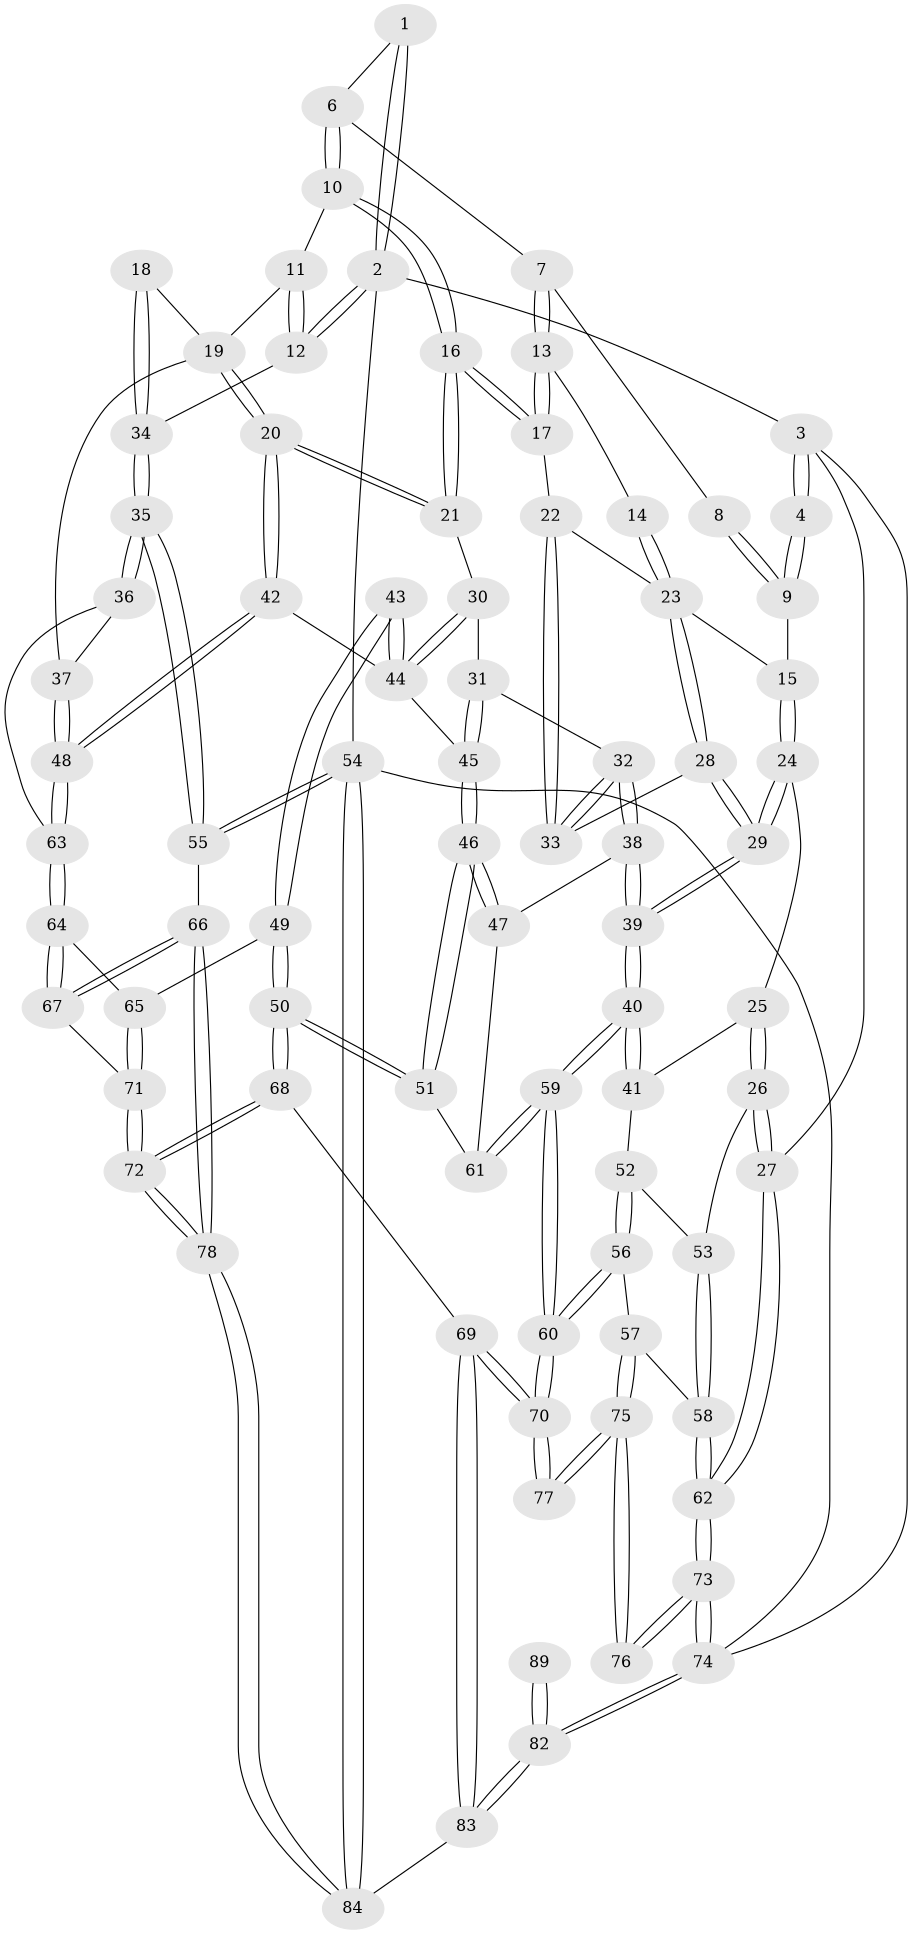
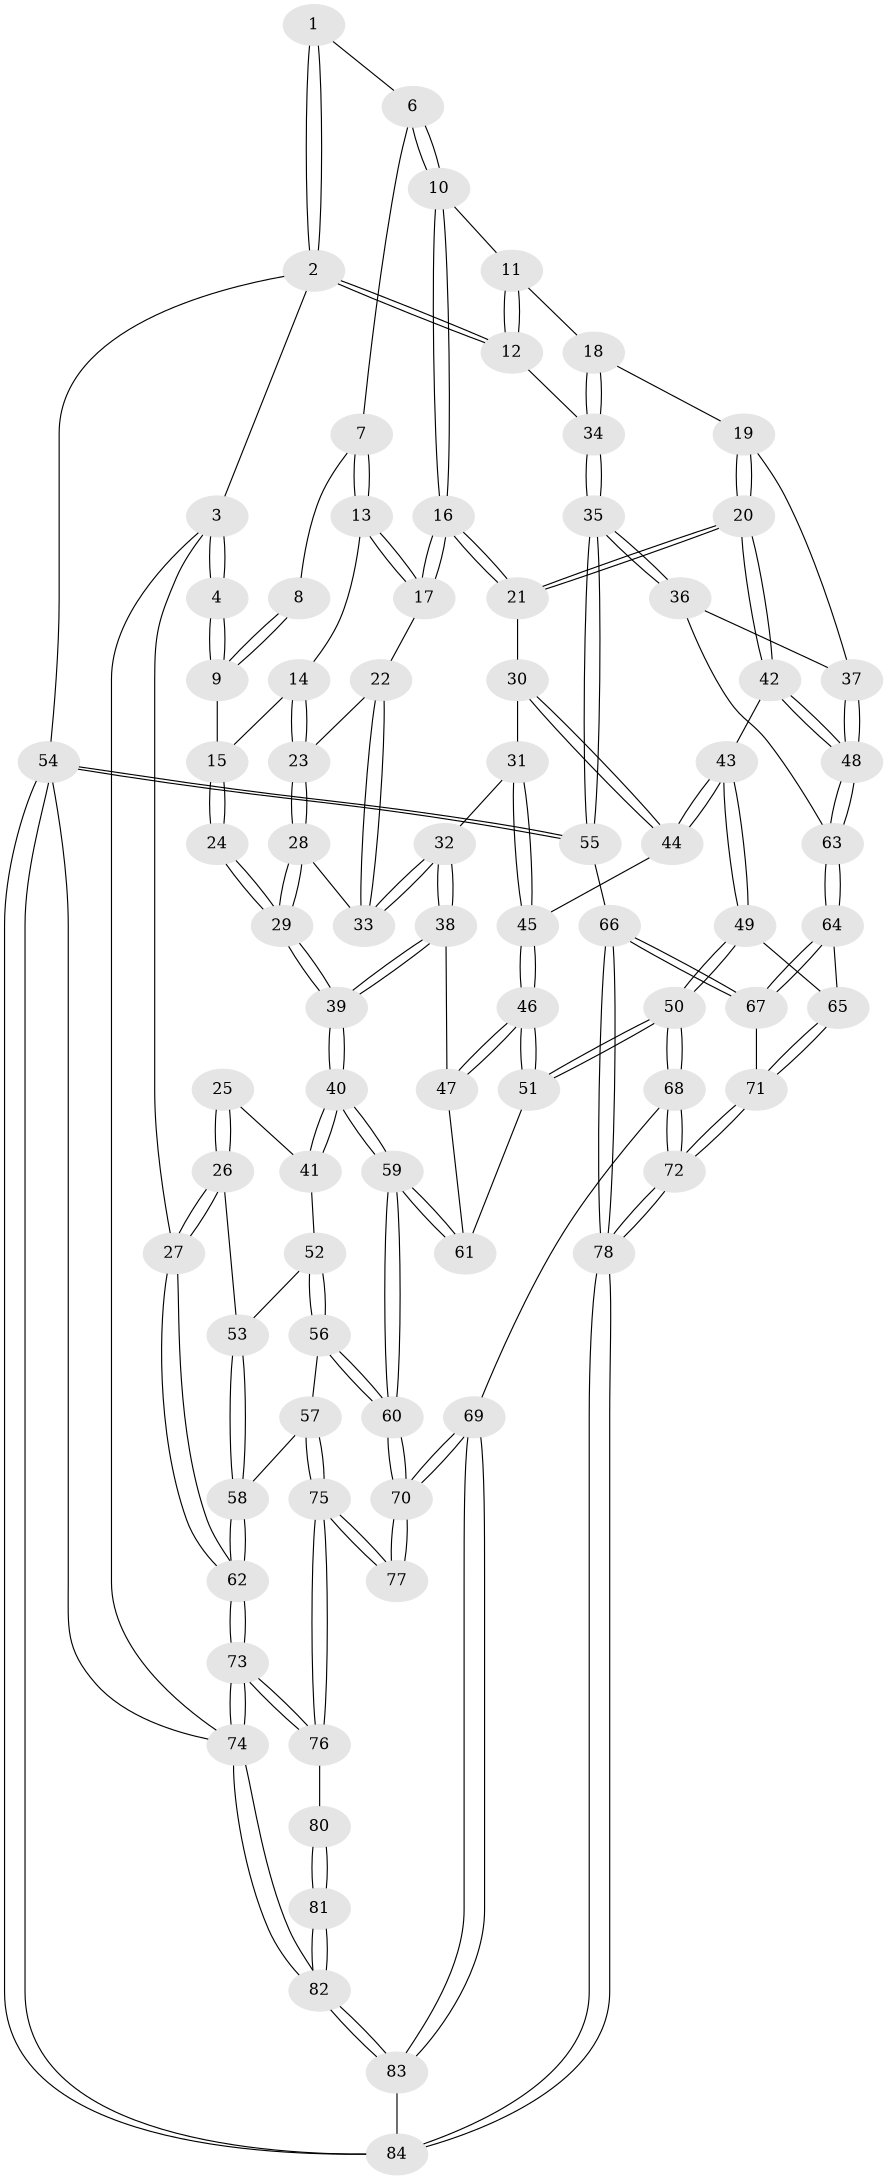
edge "11" -- "19": now "11" -- "18"
edge "42" -- "44": now "42" -- "43"
edge "23" -- "15": now "14" -- "15"
edge "24" -- "25": removed
node "89": label "89" -> "81"
node "80": added
